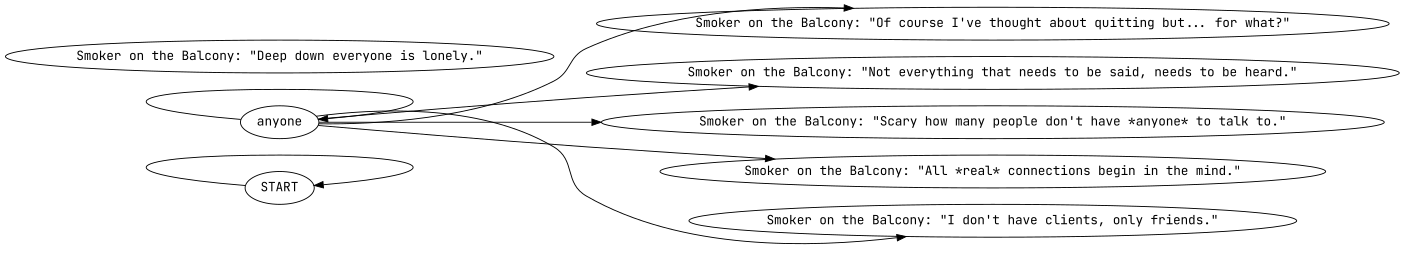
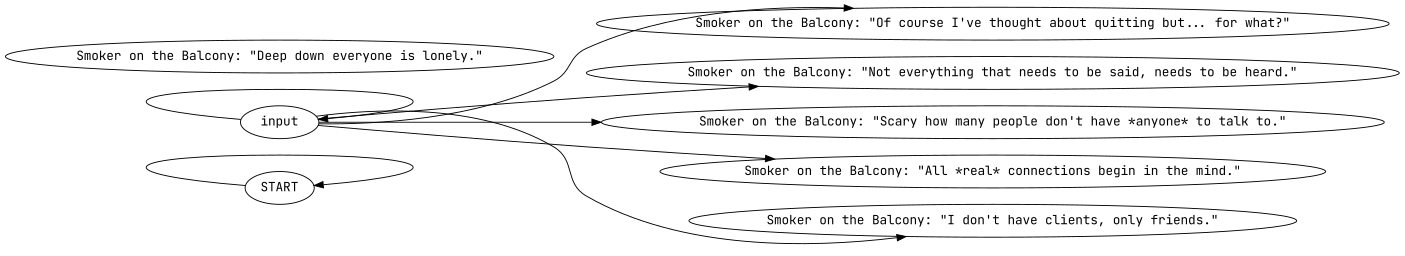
node "anyone": label "anyone" -> "input"
